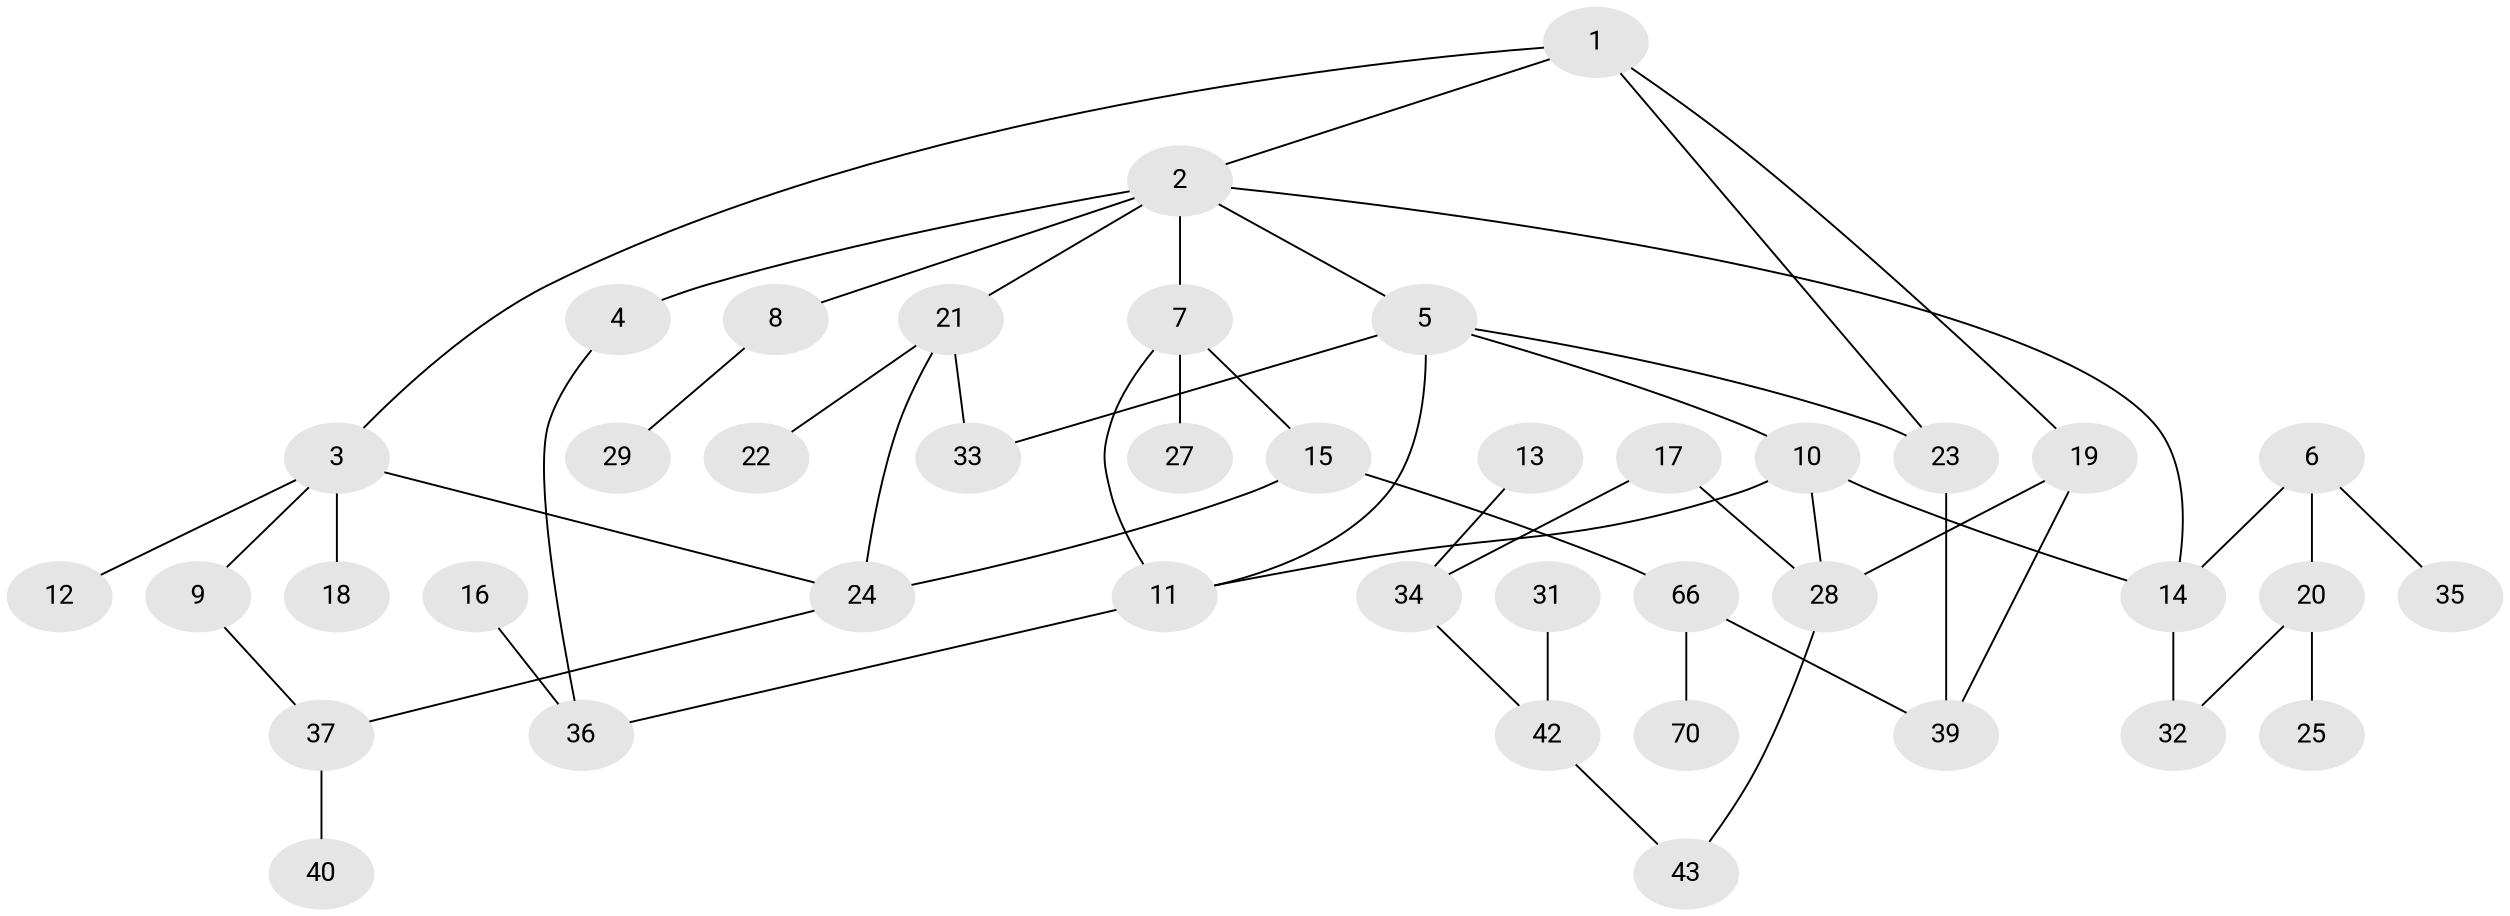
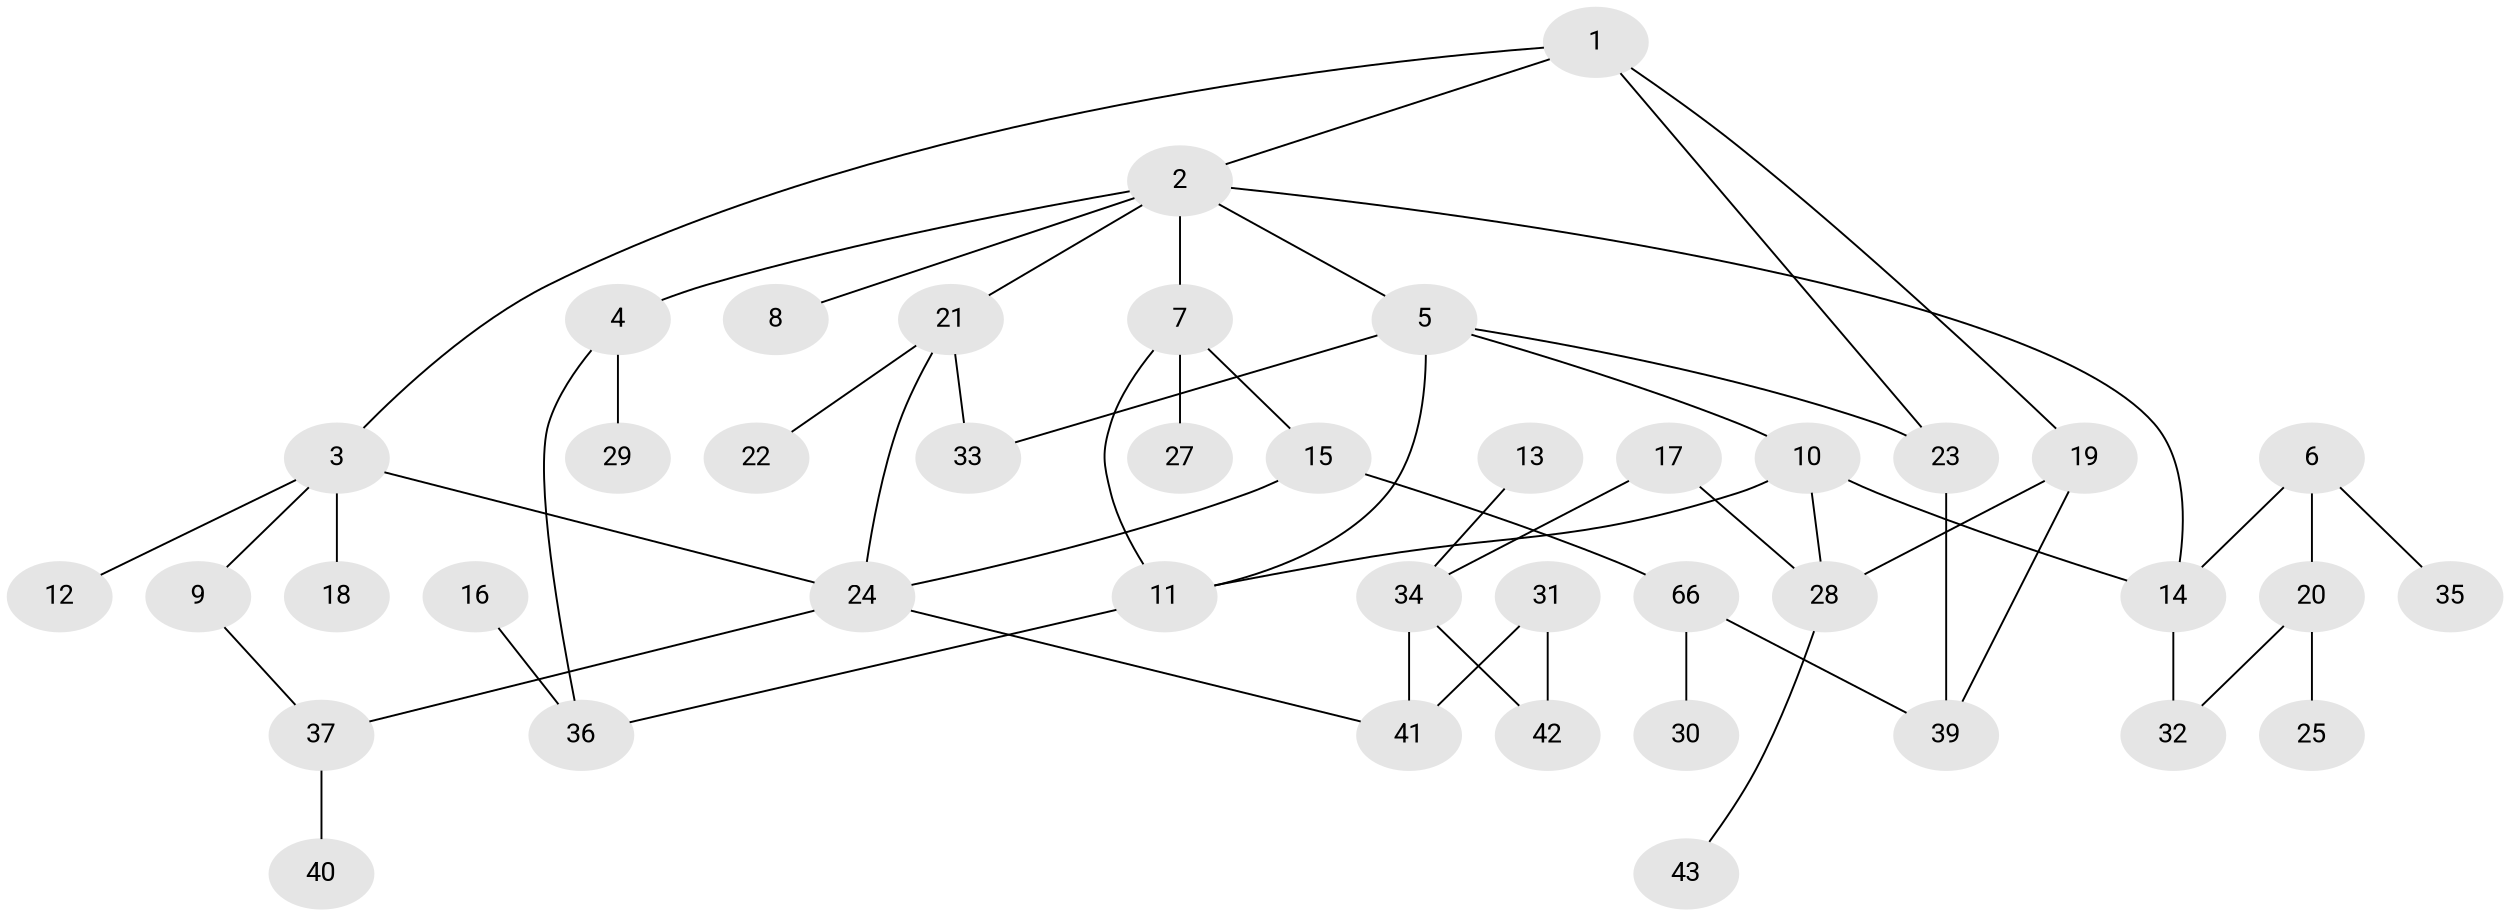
edge "8" -- "29": now "4" -- "29"
node "41": added
node "70": label "70" -> "30"
edge "42" -- "43": removed
